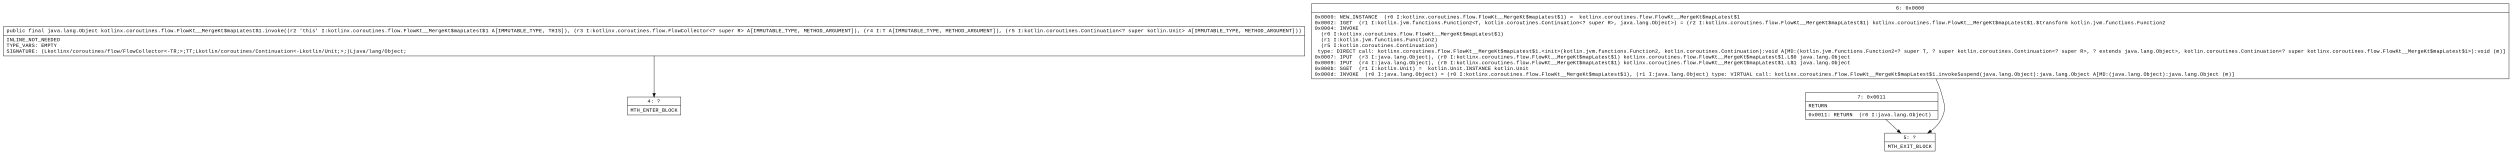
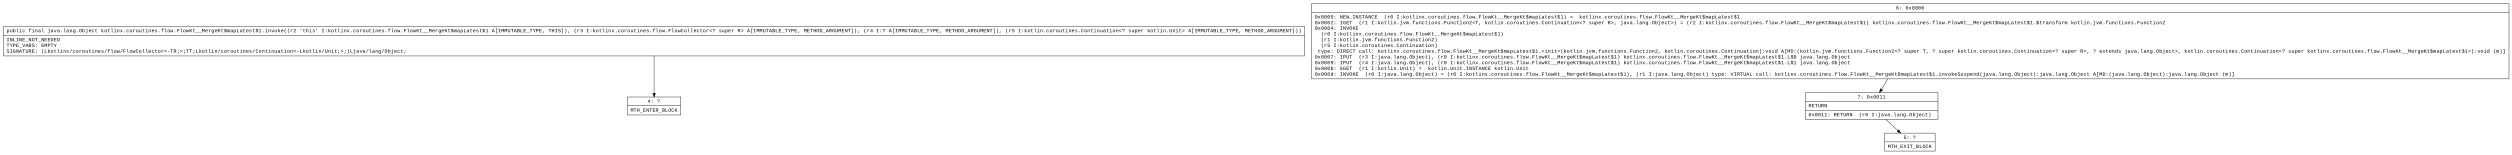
edge "6: 0x0000" -> "5: ?": now "6: 0x0000" -> "7: 0x0011"
